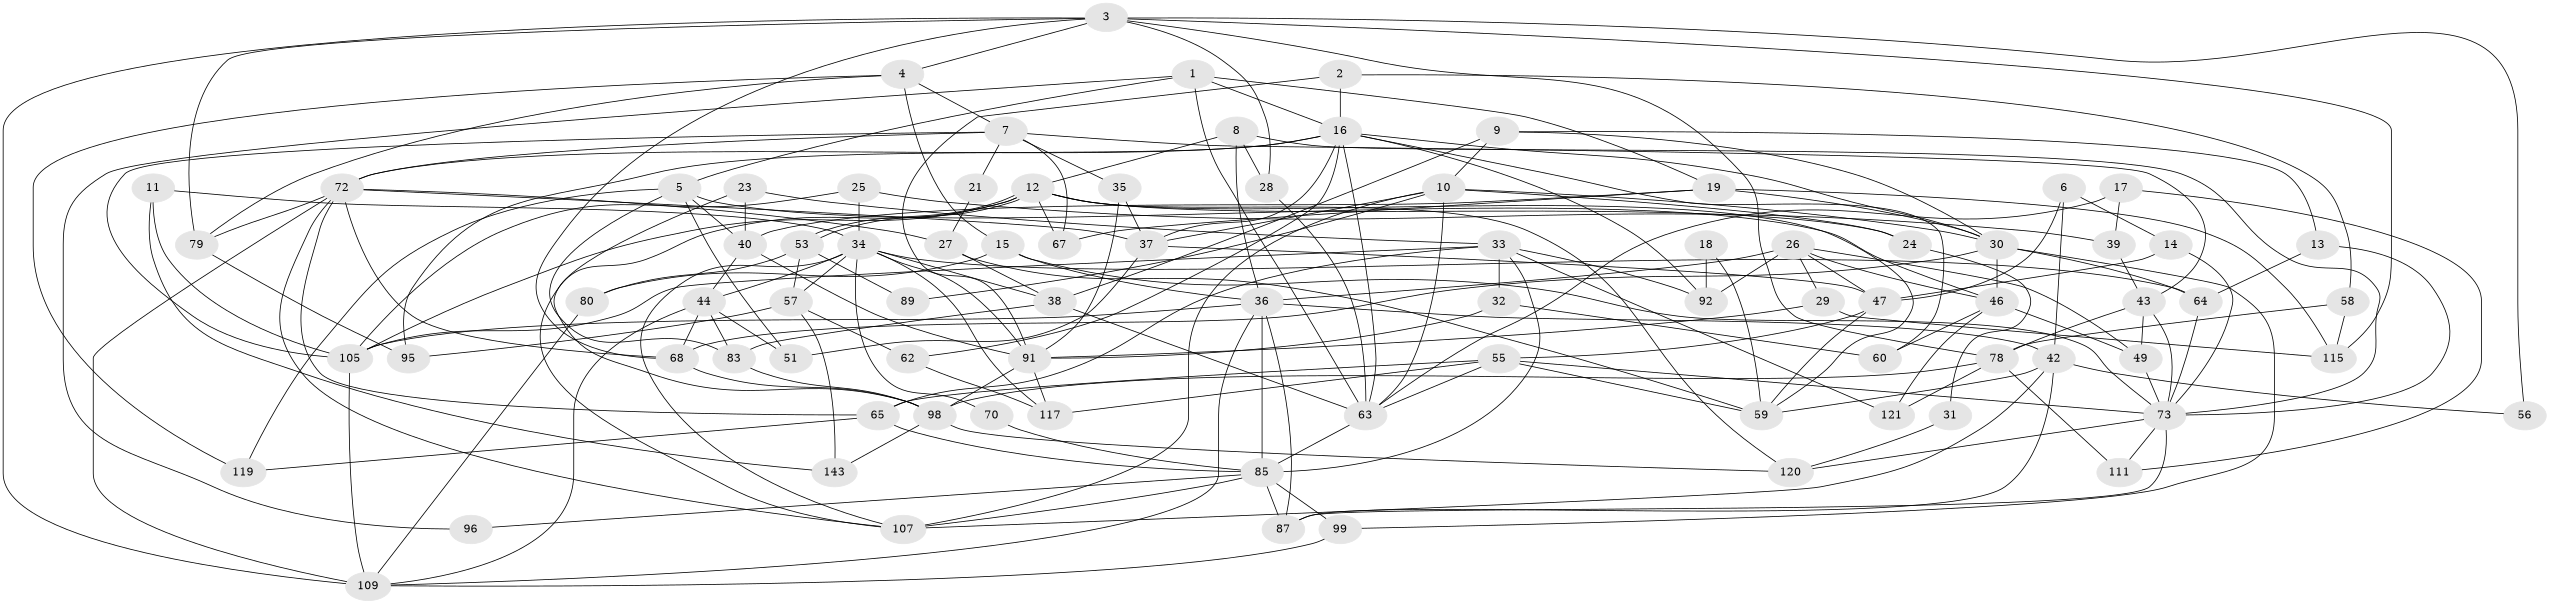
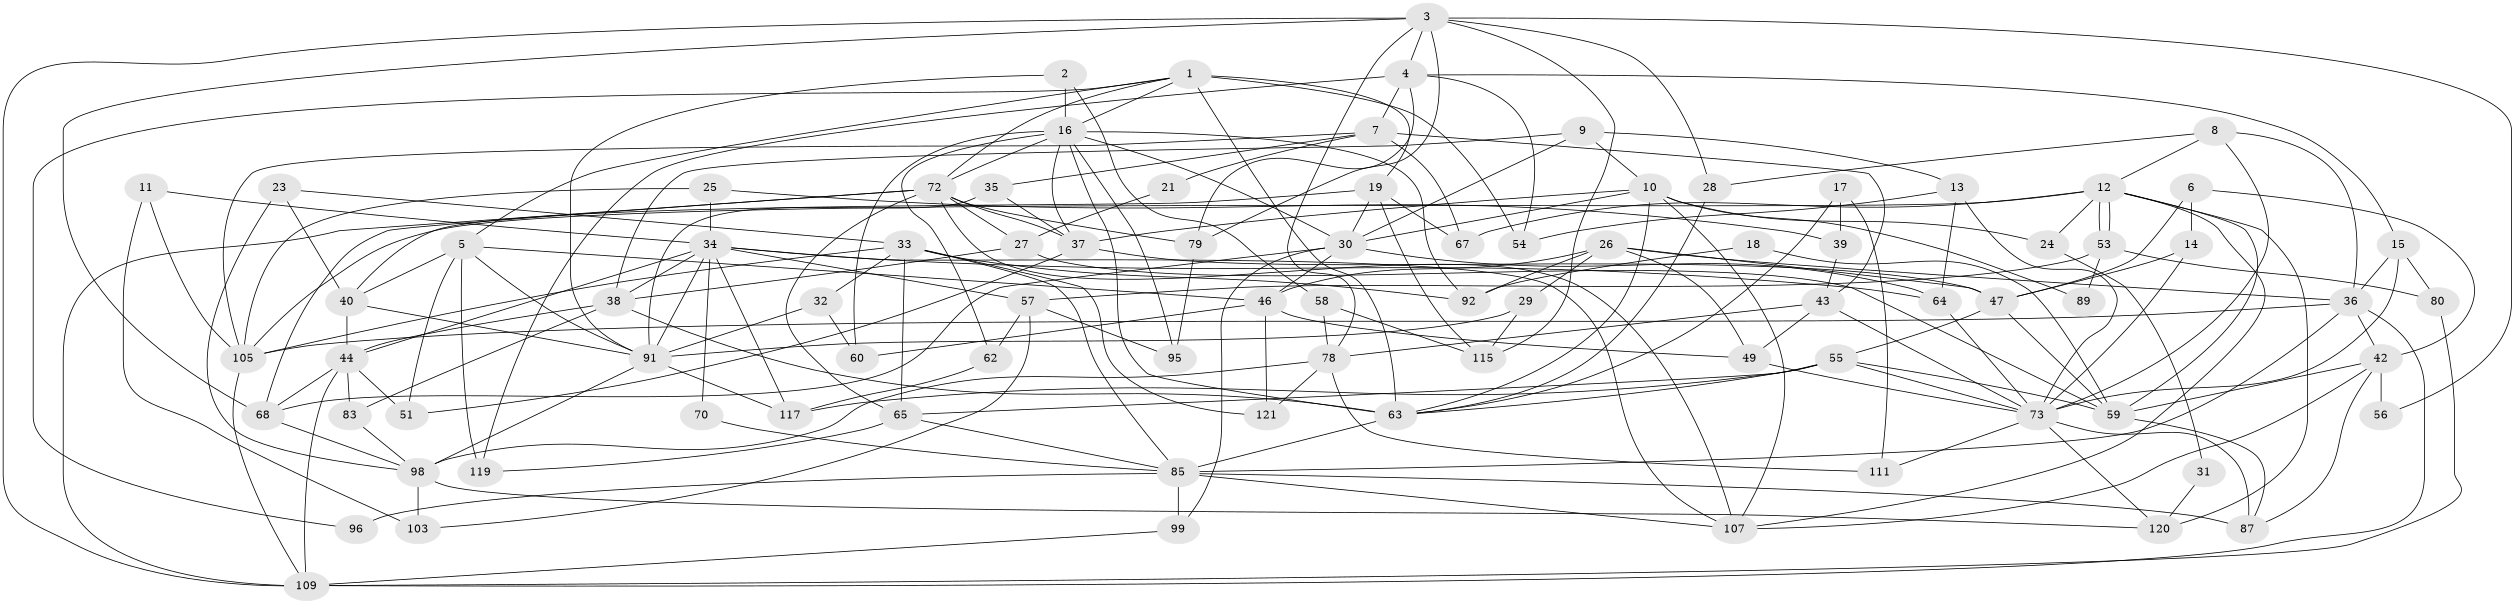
edge "7" -- "72": now "1" -- "72"
node "54": added
edge "5" -- "83": now "5" -- "91"
edge "38" -- "44": added
edge "36" -- "87": now "59" -- "87"
node "143": label "143" -> "103"
